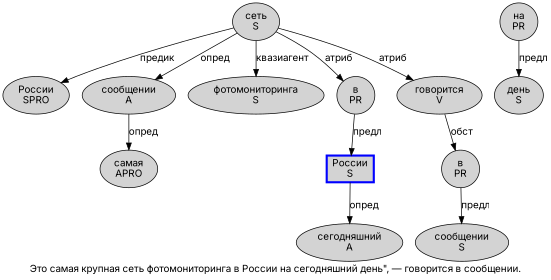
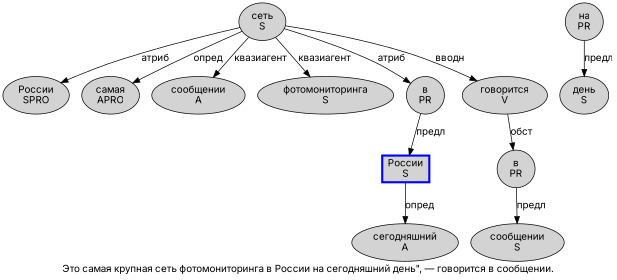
edge "сеть S" -> "России SPRO": label "предик" -> "атриб"
edge "сеть S" -> "сообщении A": label "опред" -> "квазиагент"
edge "сеть S" -> "говорится V": label "атриб" -> "вводн"
edge "сообщении A" -> "самая APRO": now "сеть S" -> "самая APRO"
